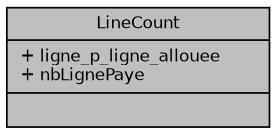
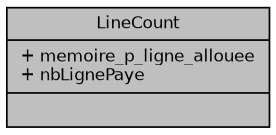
node "LineCount": text "+ ligne_p_ligne_allouee" -> "+ memoire_p_ligne_allouee"
